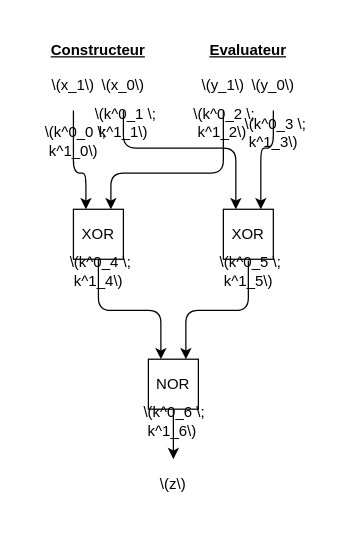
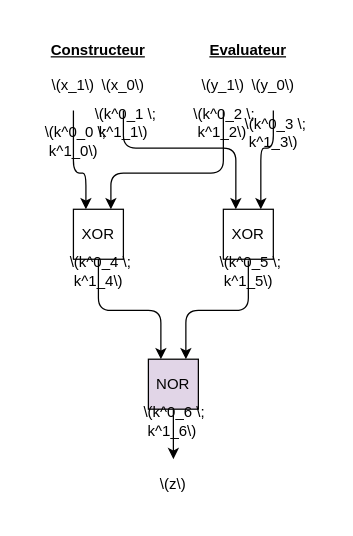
node "NOR": fillcolor #ffffff -> #e1d5e7
